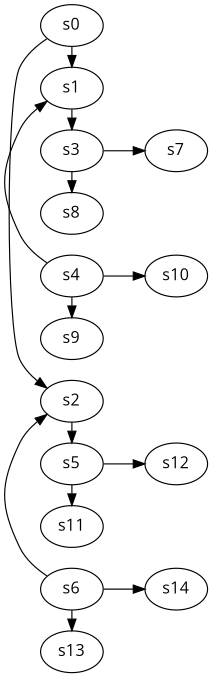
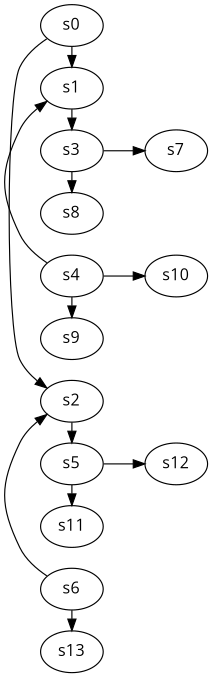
node "s14": removed
